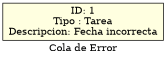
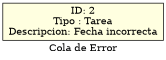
node "ID: 1 Tipo : Tarea Descripcion: Fecha incorrecta": label "ID: 1 Tipo : Tarea Descripcion: Fecha incorrecta" -> "ID: 2 Tipo : Tarea Descripcion: Fecha incorrecta"
